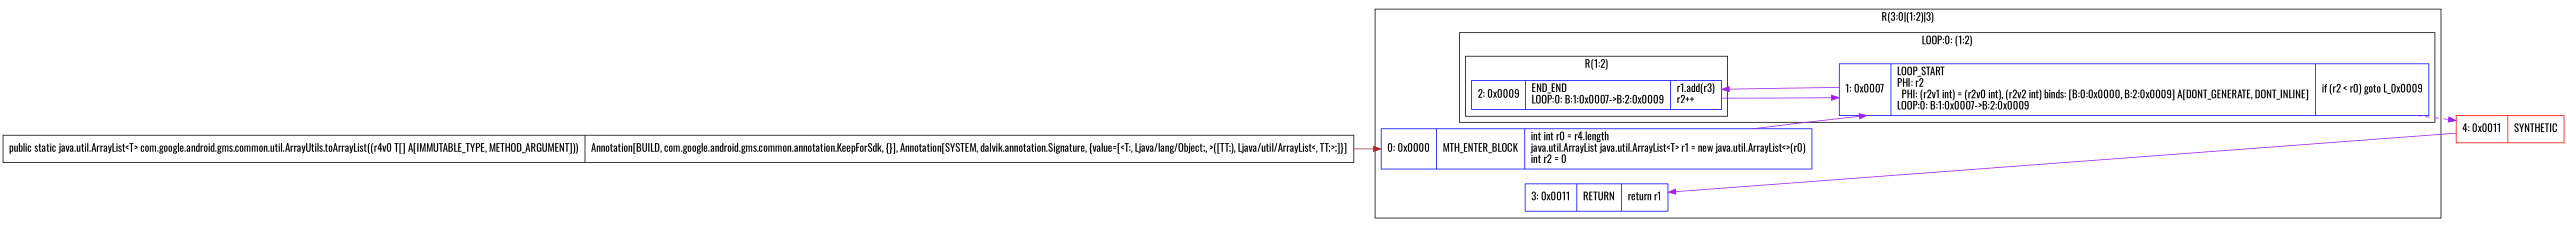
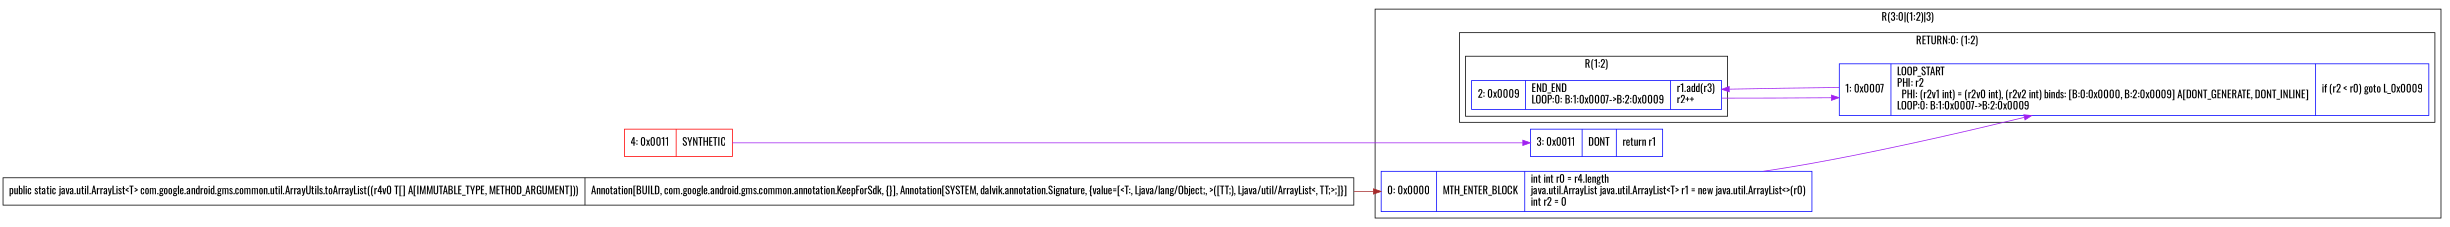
cluster "LOOP:0: (1:2)": label "LOOP:0: (1:2)" -> "RETURN:0: (1:2)"
edge "1: 0x0007" -> "4: 0x0011": removed
node "3: 0x0011": text "RETURN" -> "DONT"
